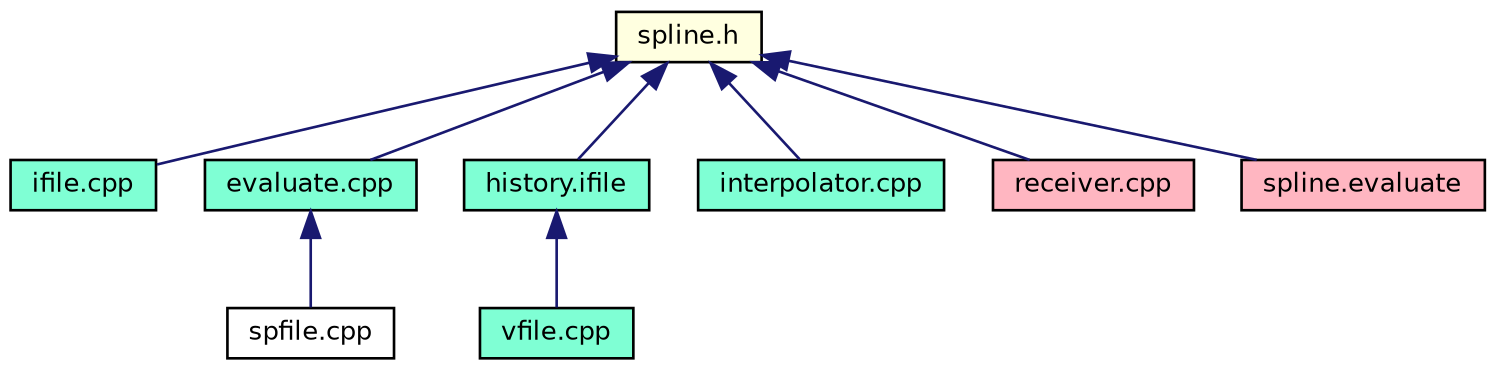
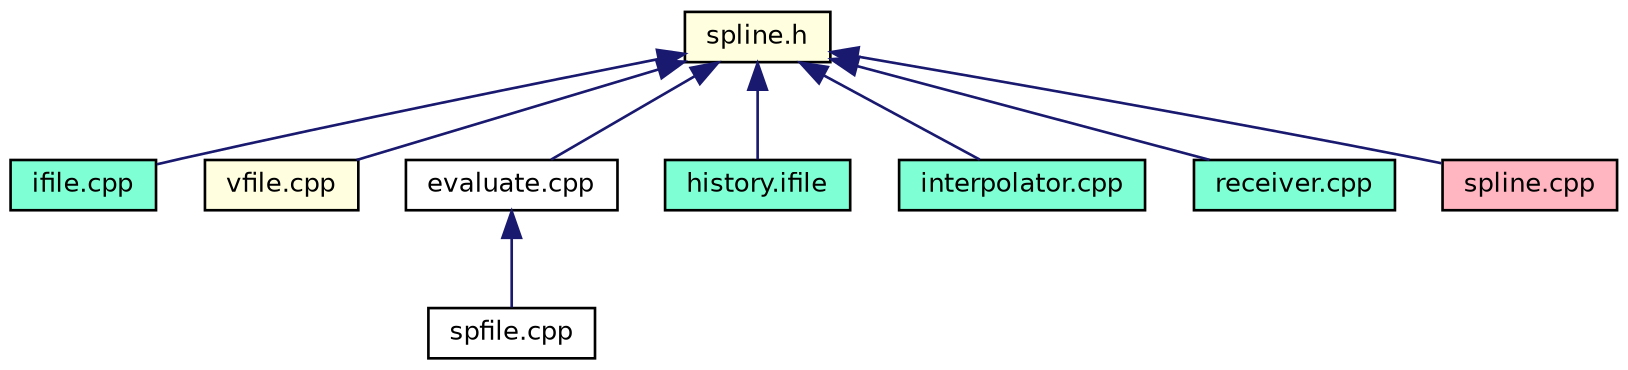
node "evaluate.cpp": fillcolor aquamarine -> white
node "receiver.cpp": fillcolor lightpink -> aquamarine
node "spline.evaluate": label "spline.evaluate" -> "spline.cpp"
edge "vfile.cpp" -> "history.ifile": now "vfile.cpp" -> "spline.h"
node "vfile.cpp": fillcolor aquamarine -> lightyellow
